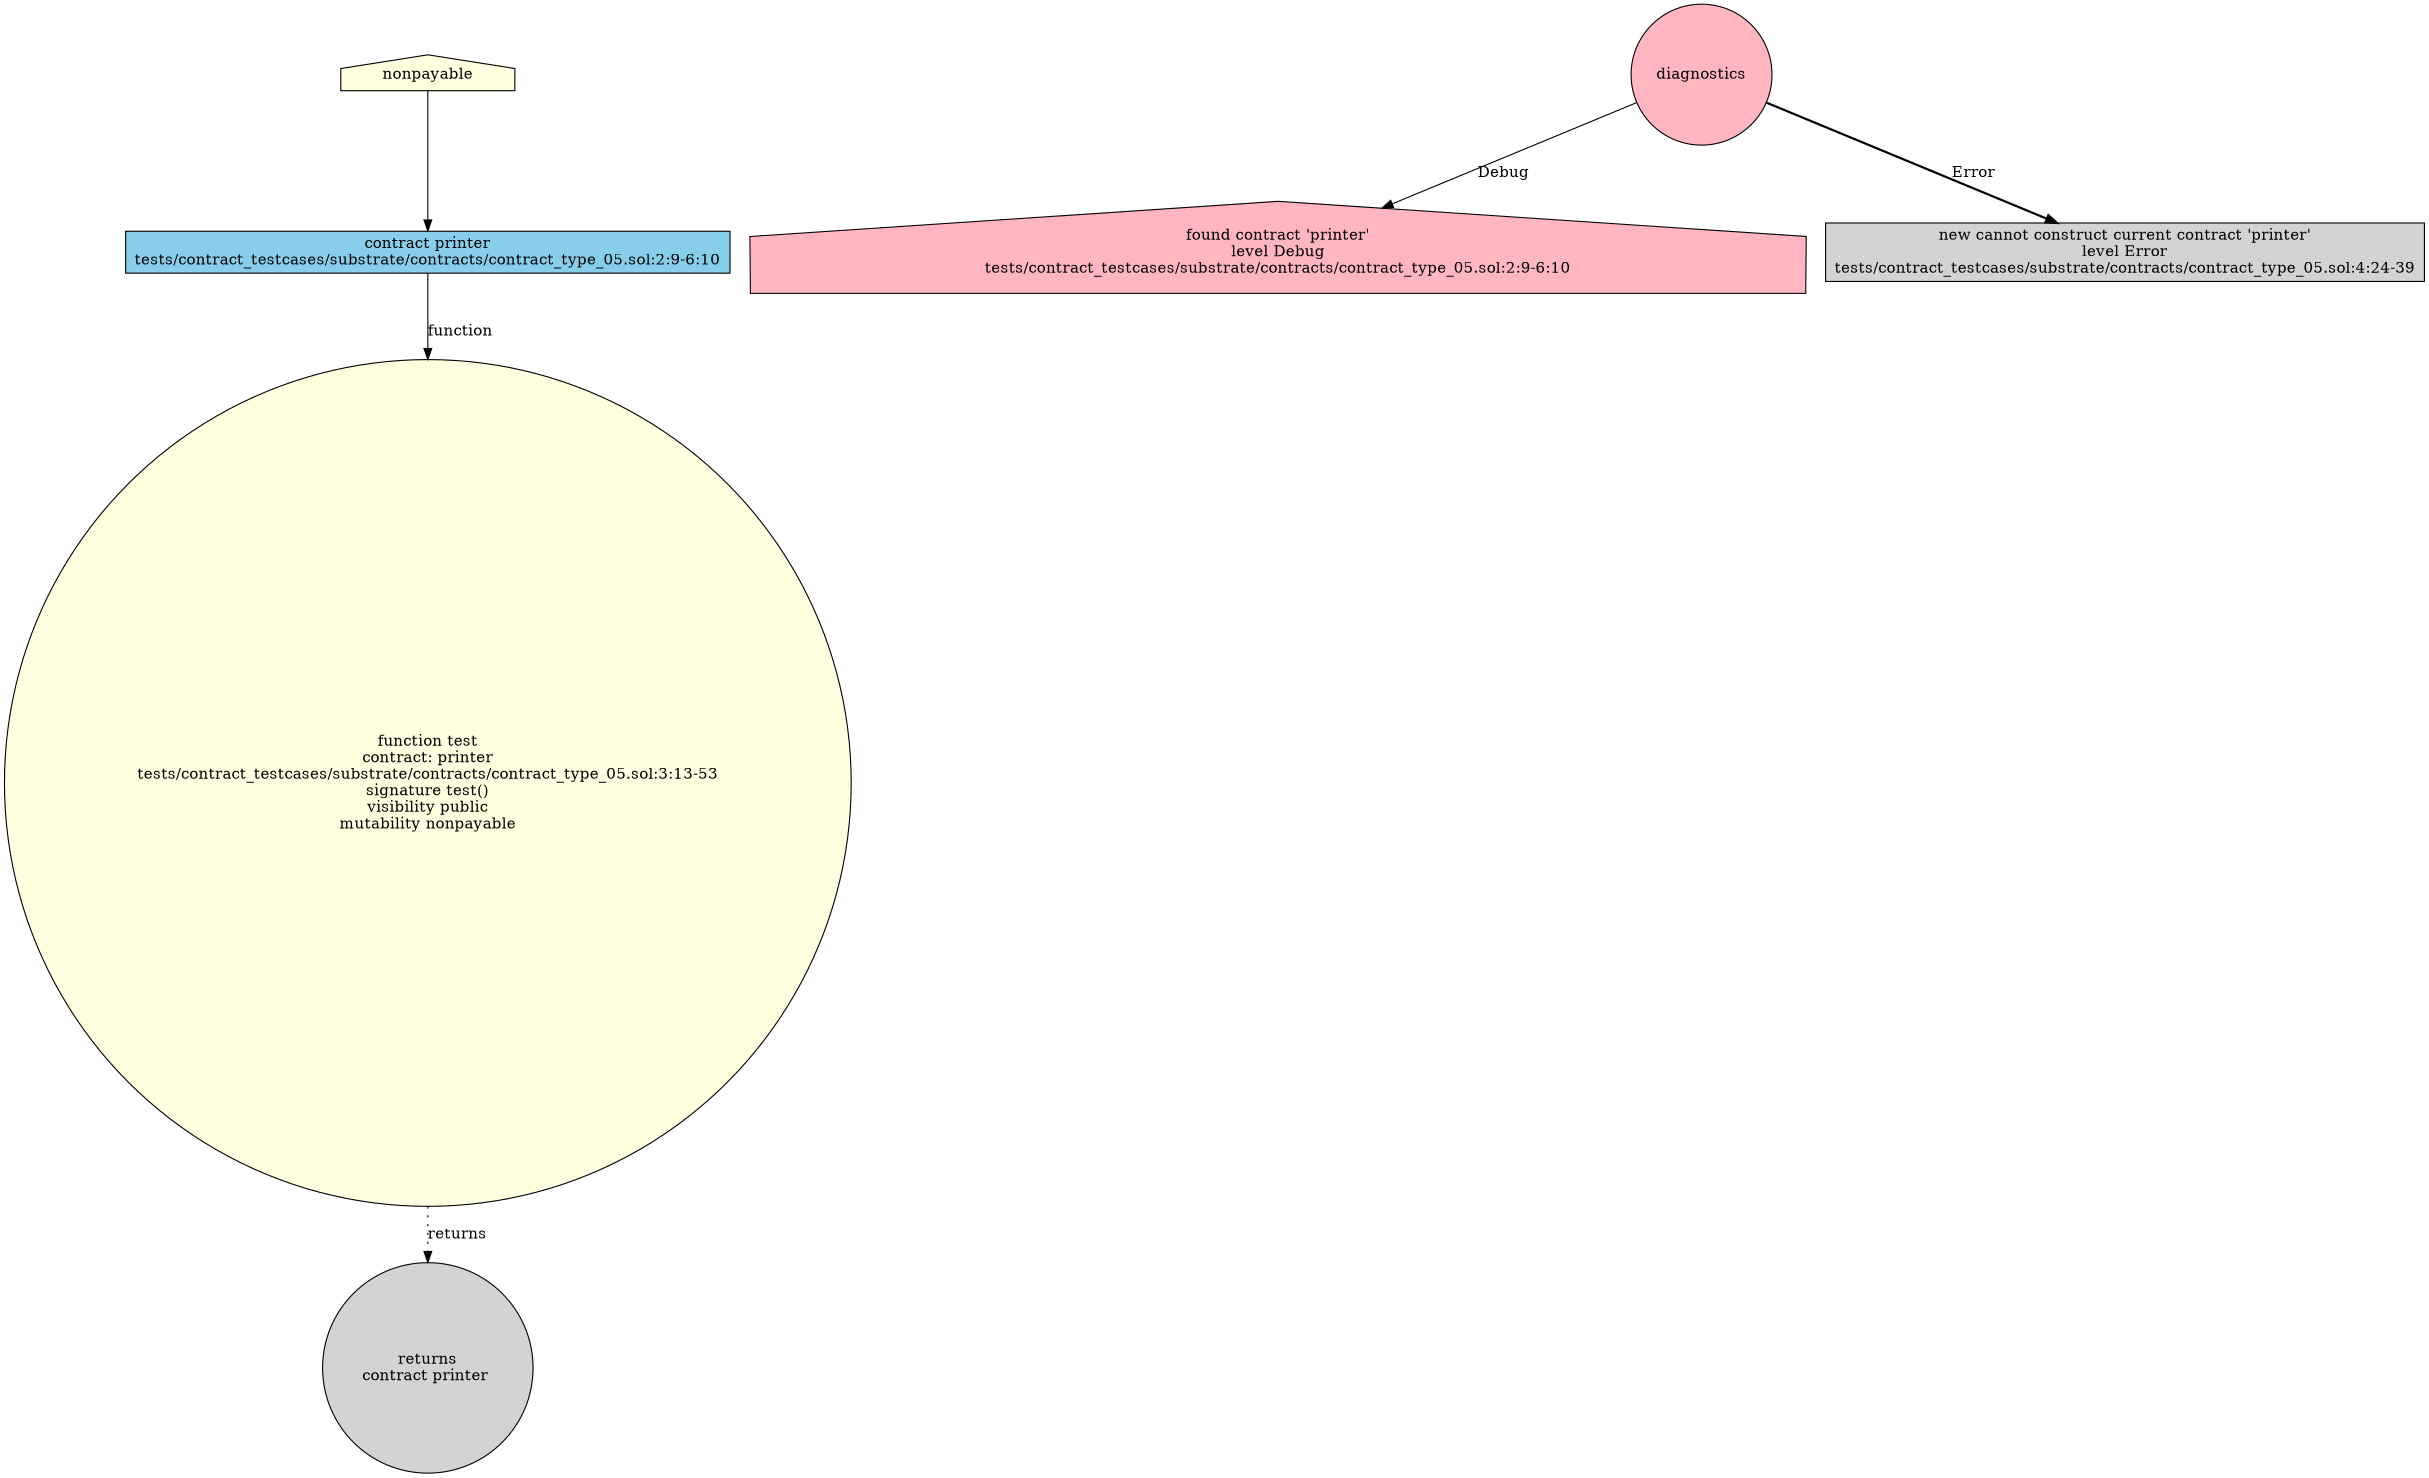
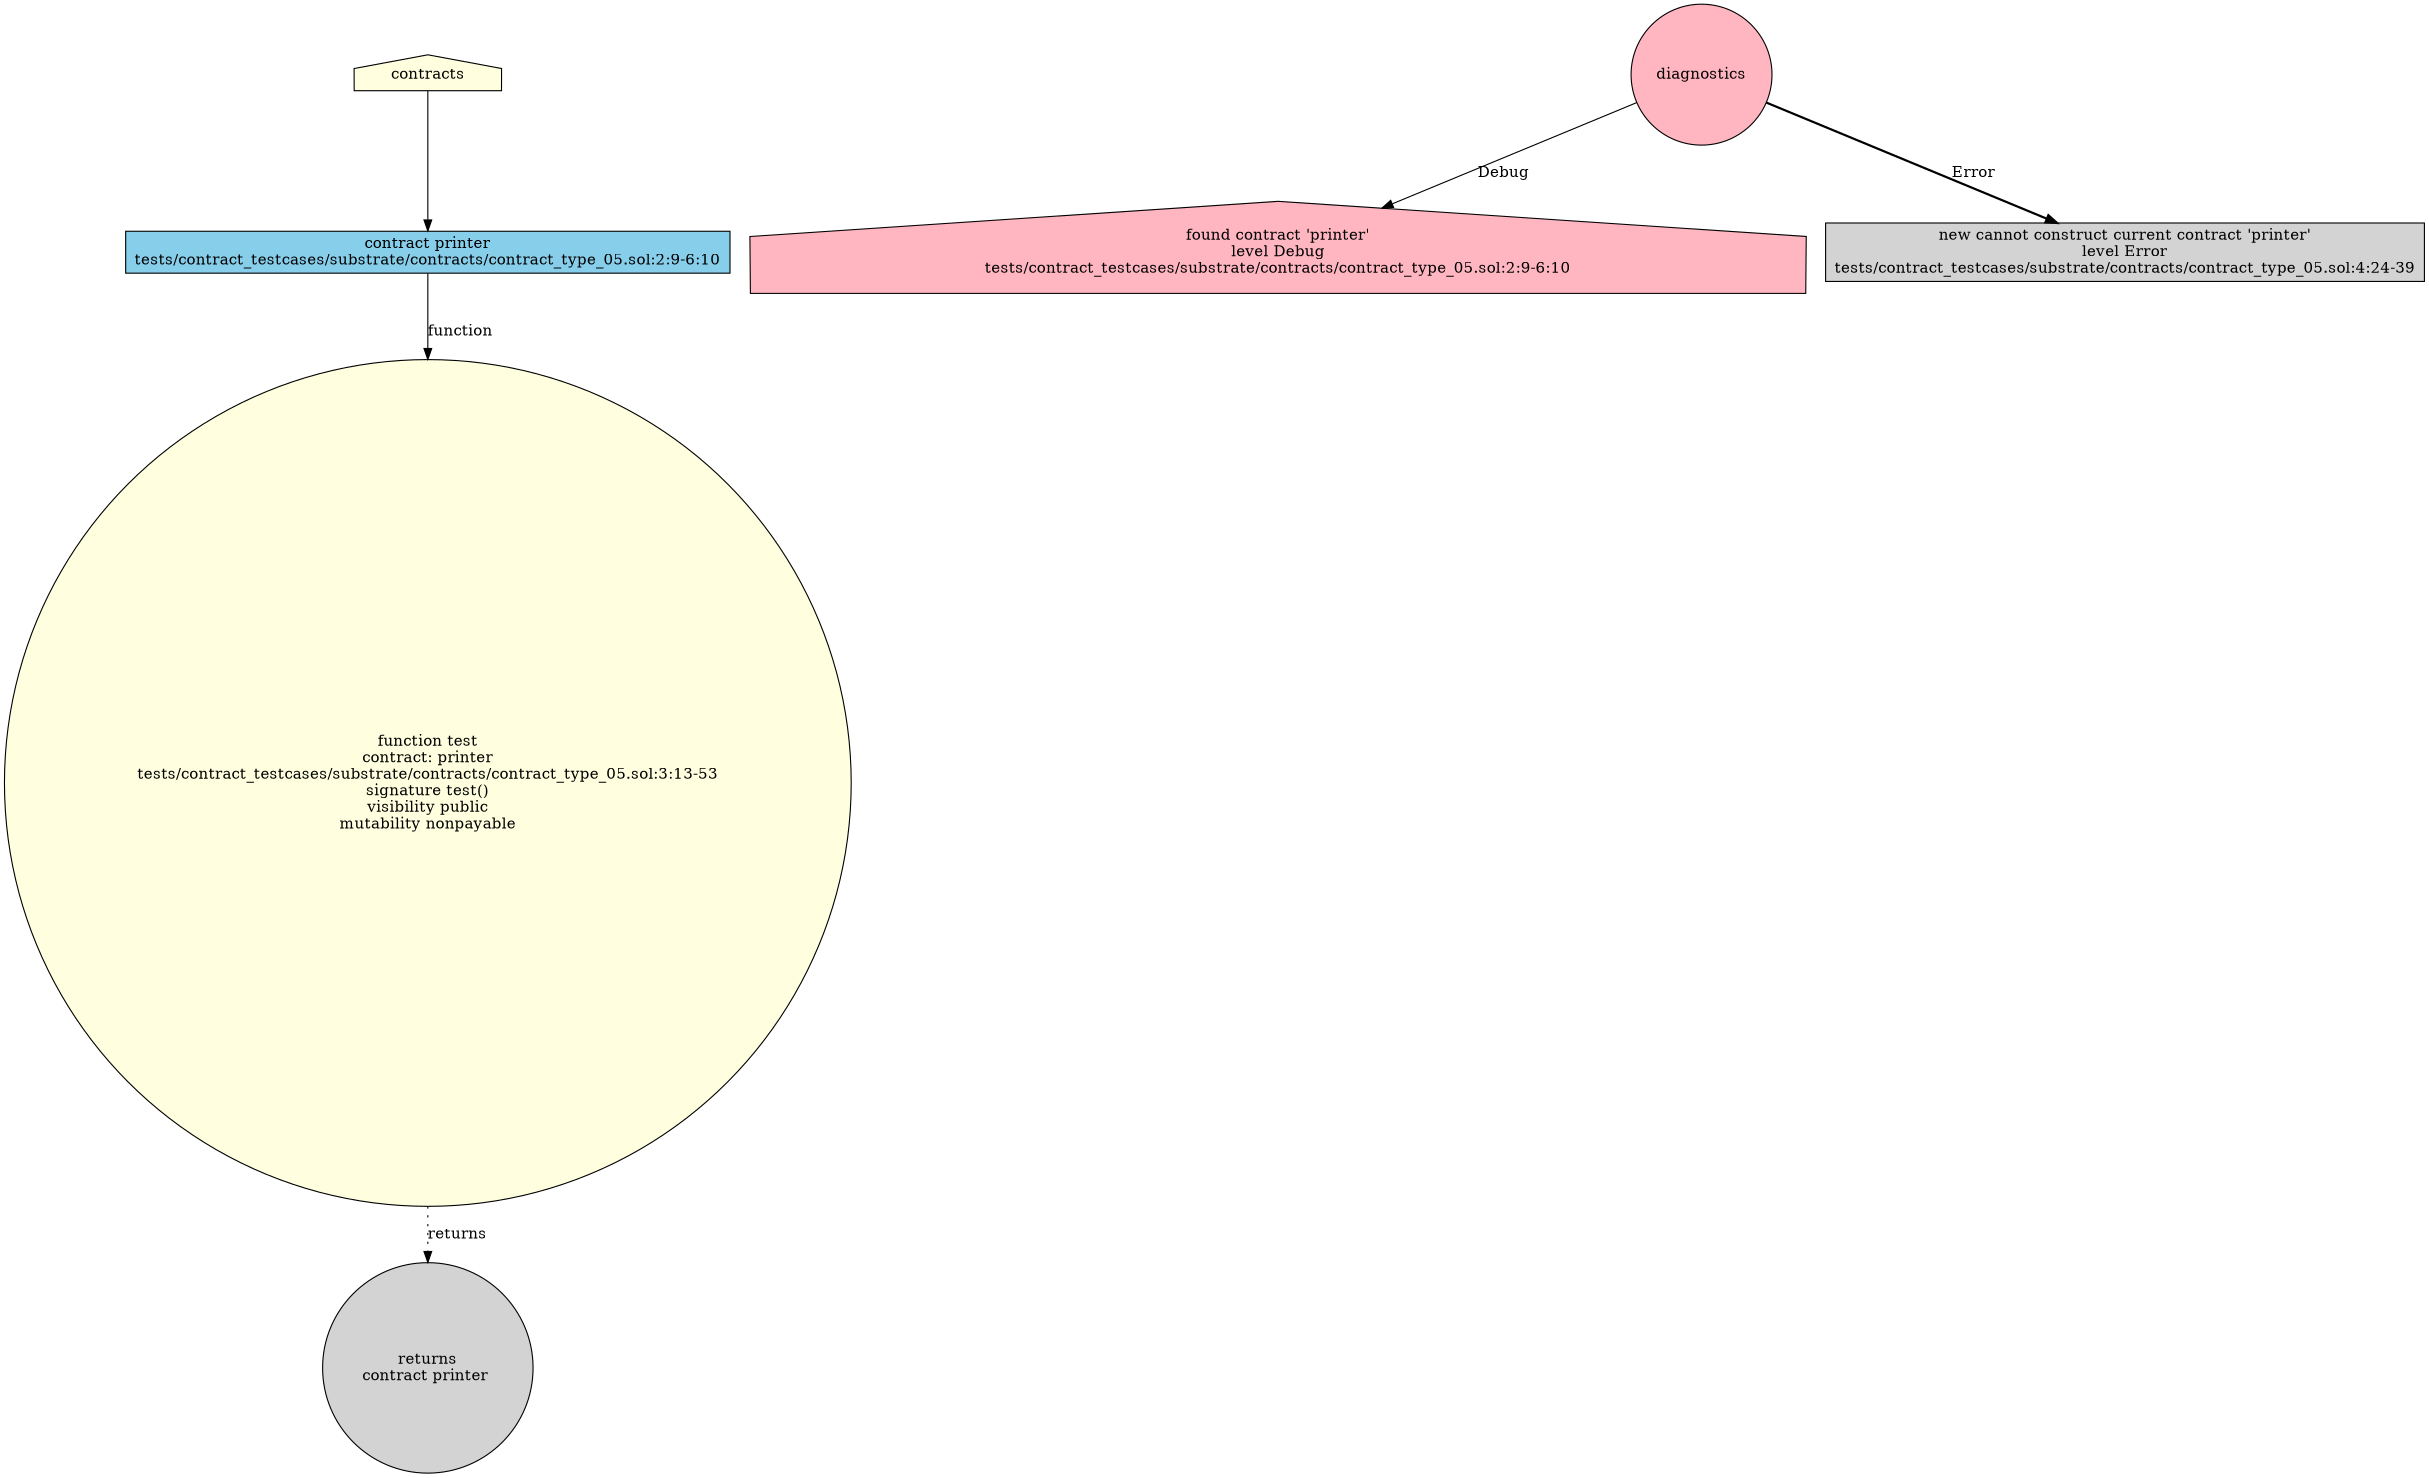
node "nonpayable": label "nonpayable" -> "contracts"
